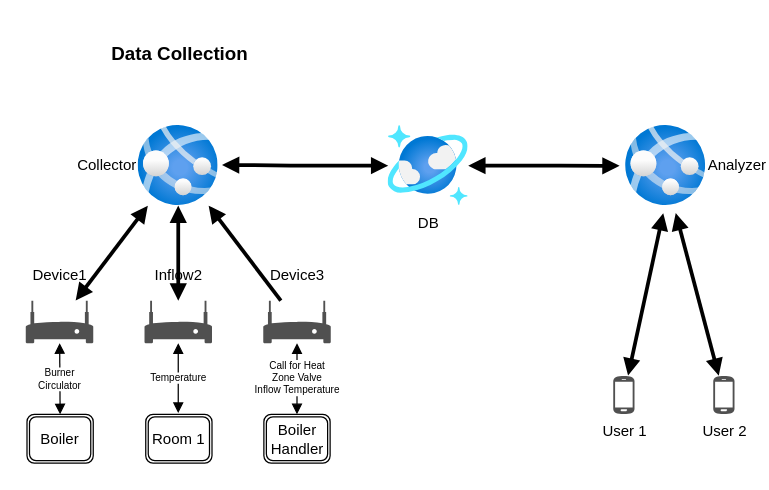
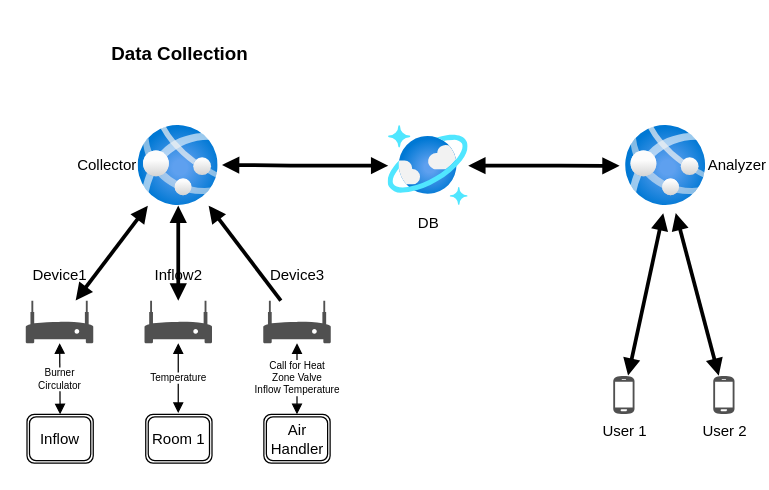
node "Boiler": label "Boiler" -> "Inflow"
node "Boiler Handler": label "Boiler Handler" -> "Air Handler"
